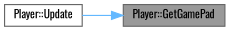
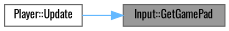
node "Player::GetGamePad": label "Player::GetGamePad" -> "Input::GetGamePad"
